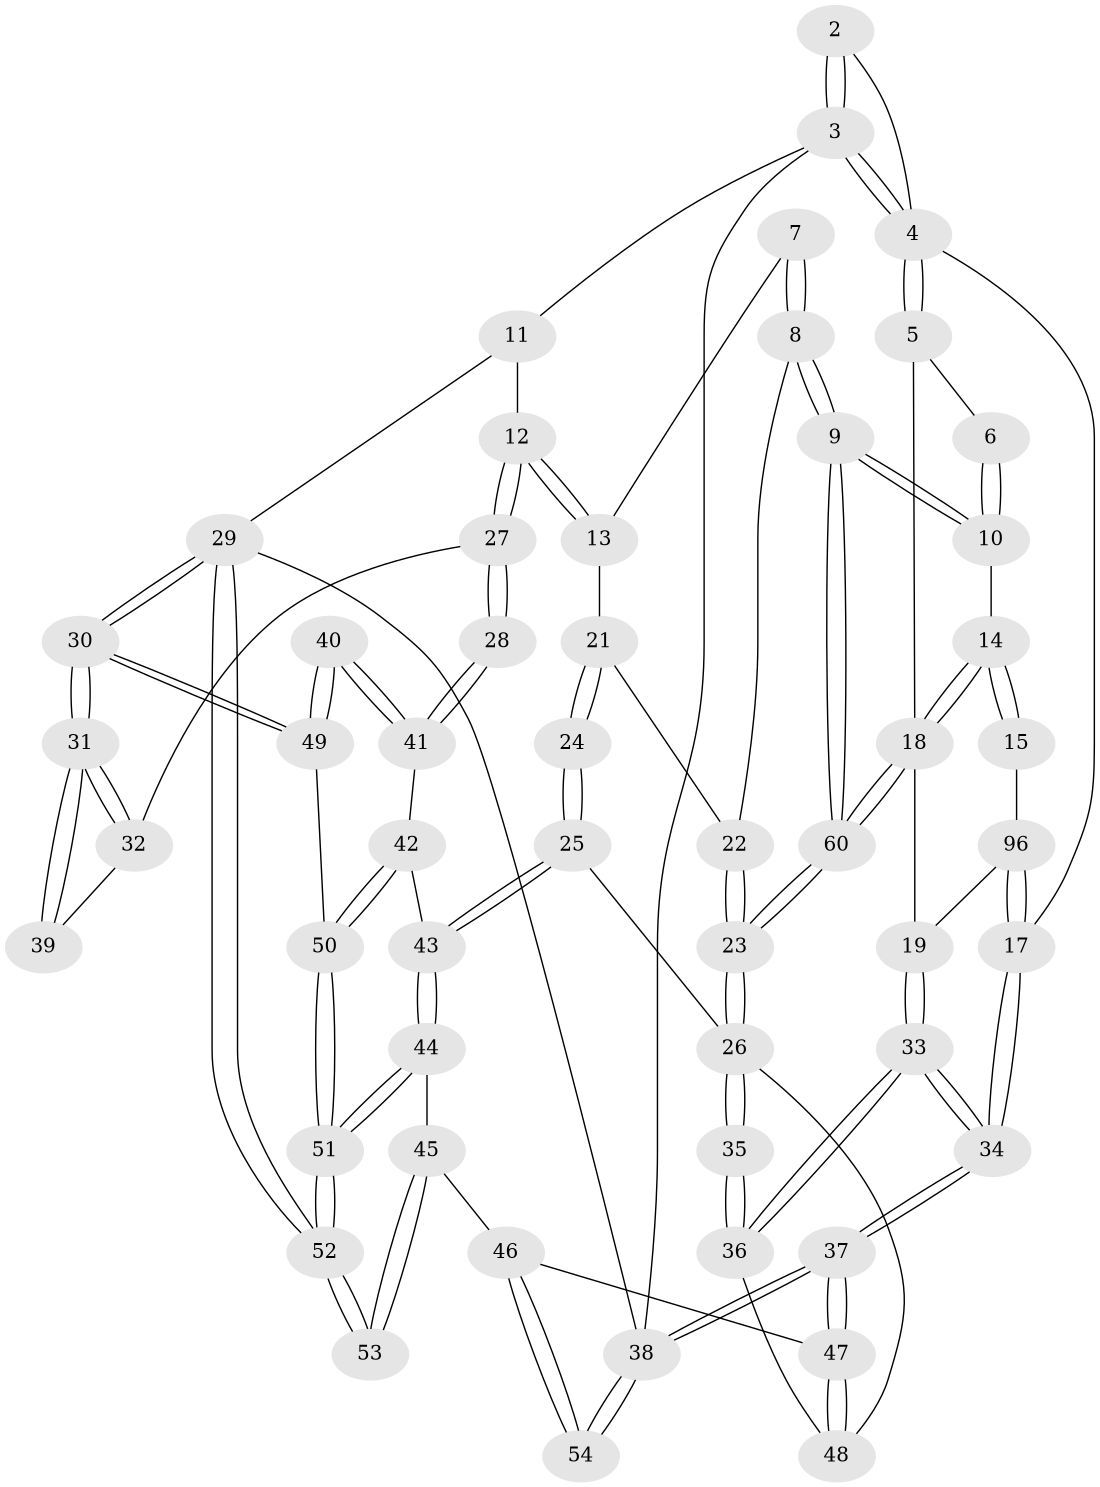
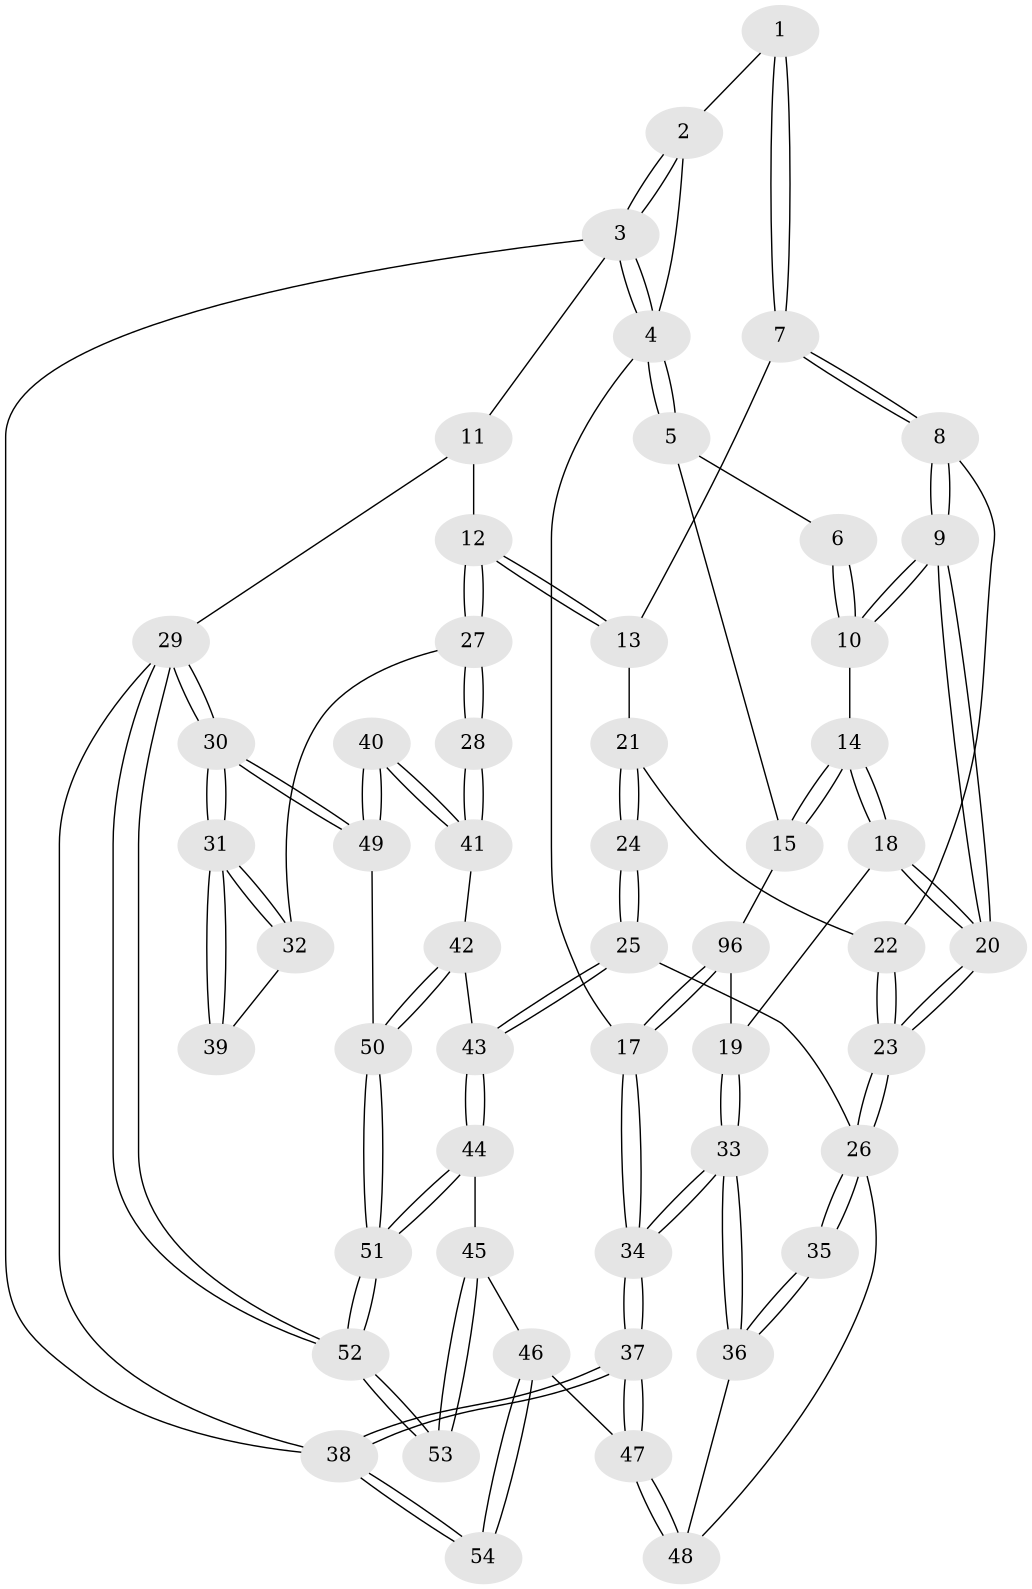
node "1": added
edge "5" -- "18": now "5" -- "15"
node "60": label "60" -> "20"
